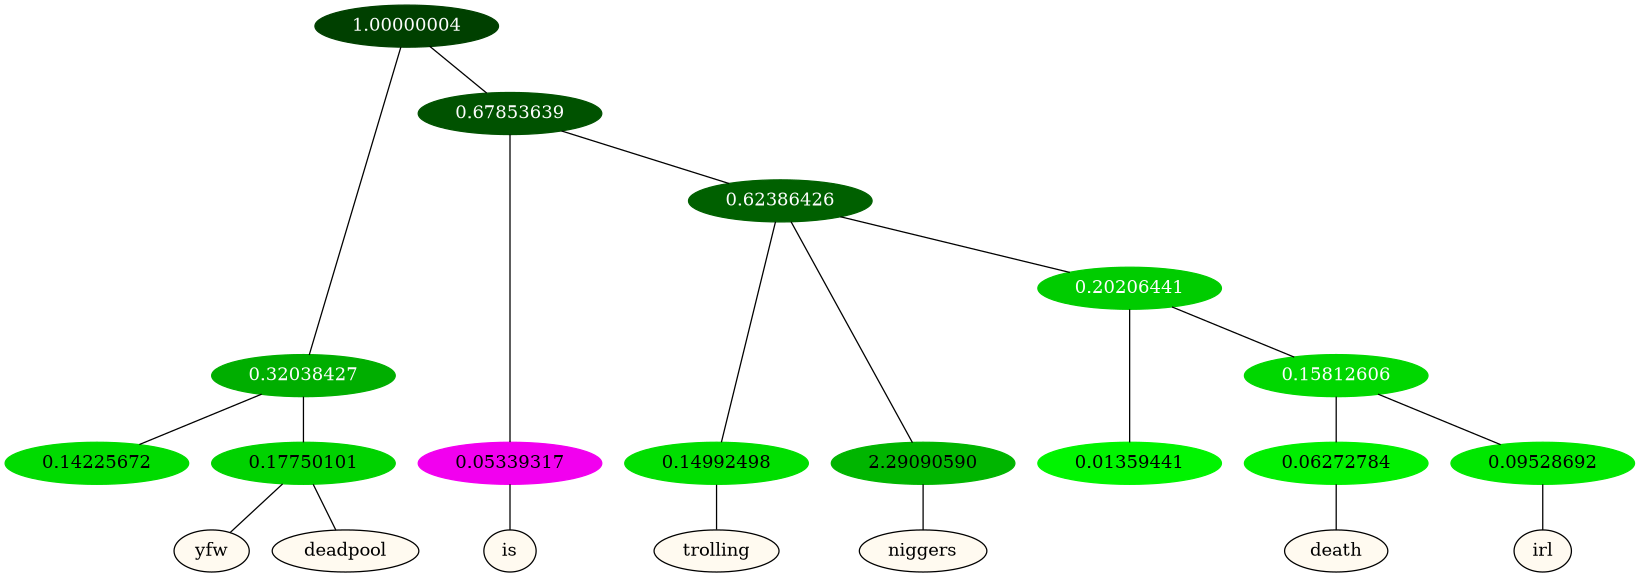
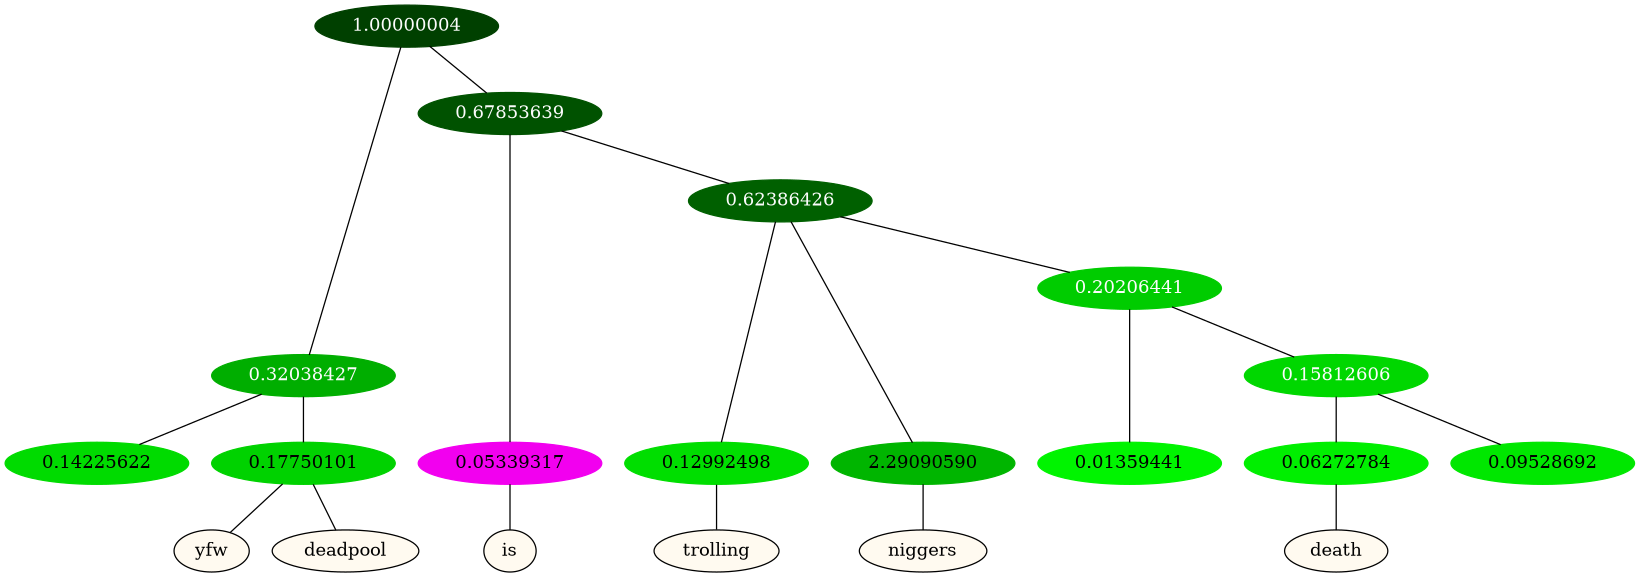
node "0.14225672": label "0.14225672" -> "0.14225622"
node "0.14992498": label "0.14992498" -> "0.12992498"
node "irl": removed
